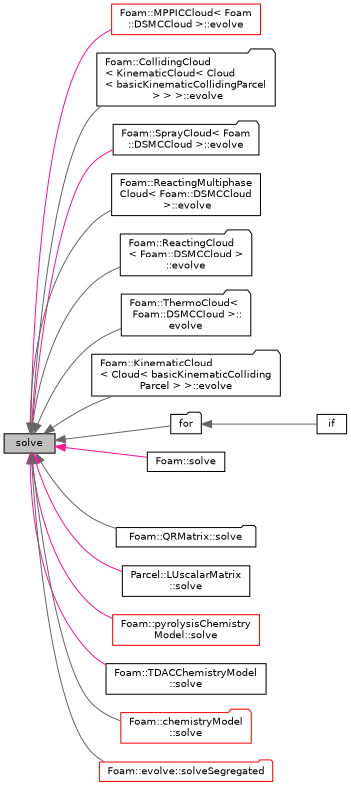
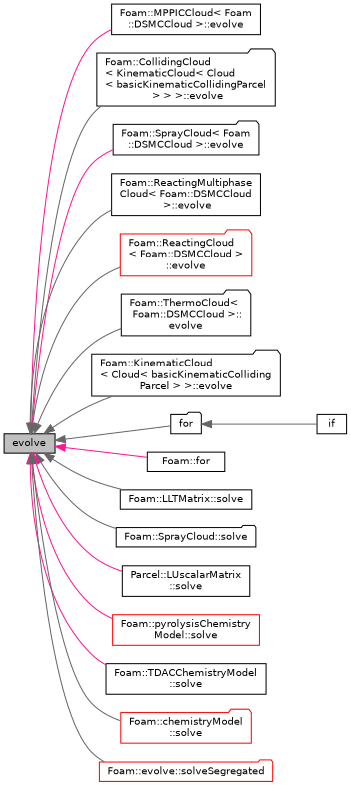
node "Foam::MPPICCloud< Foam ::DSMCCloud >::evolve": color red -> black
node "Foam::ReactingCloud < Foam::DSMCCloud > ::evolve": color black -> red
node "solve": label "solve" -> "evolve"
node "Foam::solve": label "Foam::solve" -> "Foam::for"
node "Foam::LLTMatrix::solve": added
node "Foam::QRMatrix::solve": label "Foam::QRMatrix::solve" -> "Foam::SprayCloud::solve"
